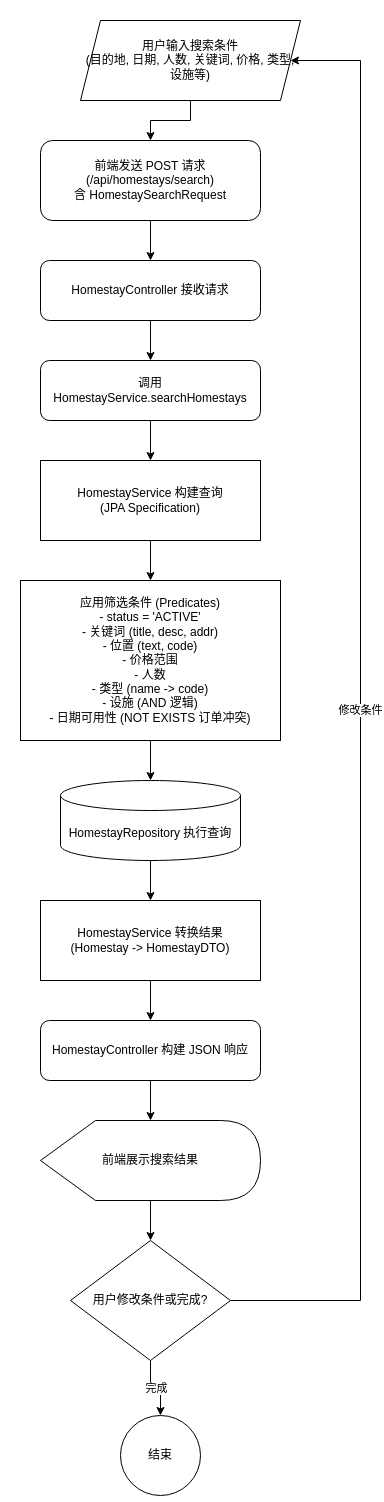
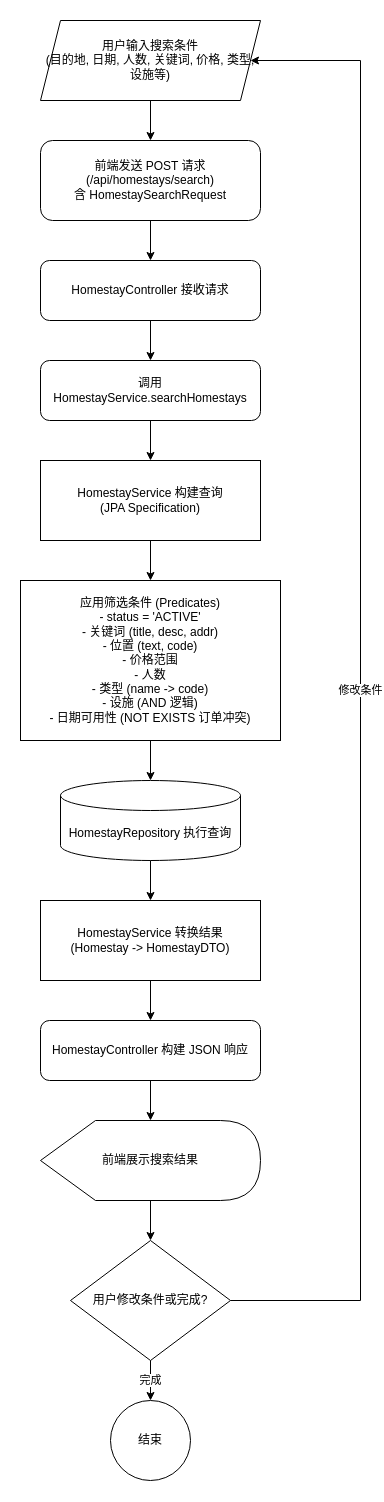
node "用户输入搜索条件 (目的地, 日期, 人数, 关键词, 价格, 类型, 设施等)": moved (191, 61) -> (151, 61)
node "结束": moved (161, 1456) -> (151, 1441)
